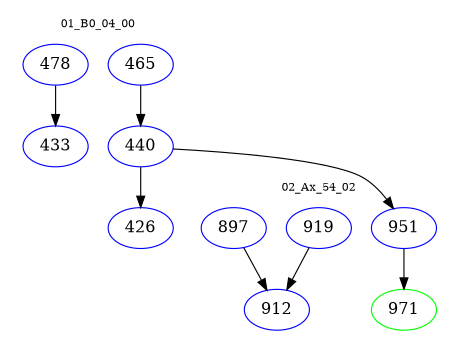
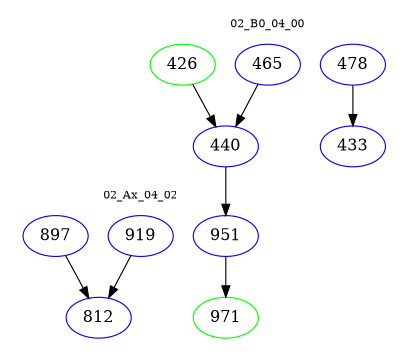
cluster "01_B0_04_00": label "01_B0_04_00" -> "02_B0_04_00"
edge "440" -> "426": reversed
cluster "02_Ax_54_02": label "02_Ax_54_02" -> "02_Ax_04_02"
node "426": color blue -> green
node "912": label "912" -> "812"
